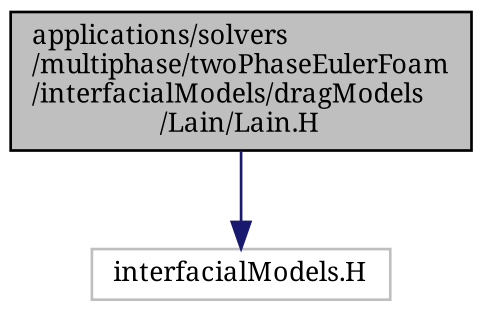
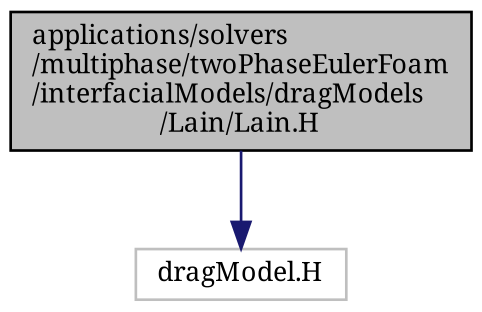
node "interfacialModels.H": label "interfacialModels.H" -> "dragModel.H"
